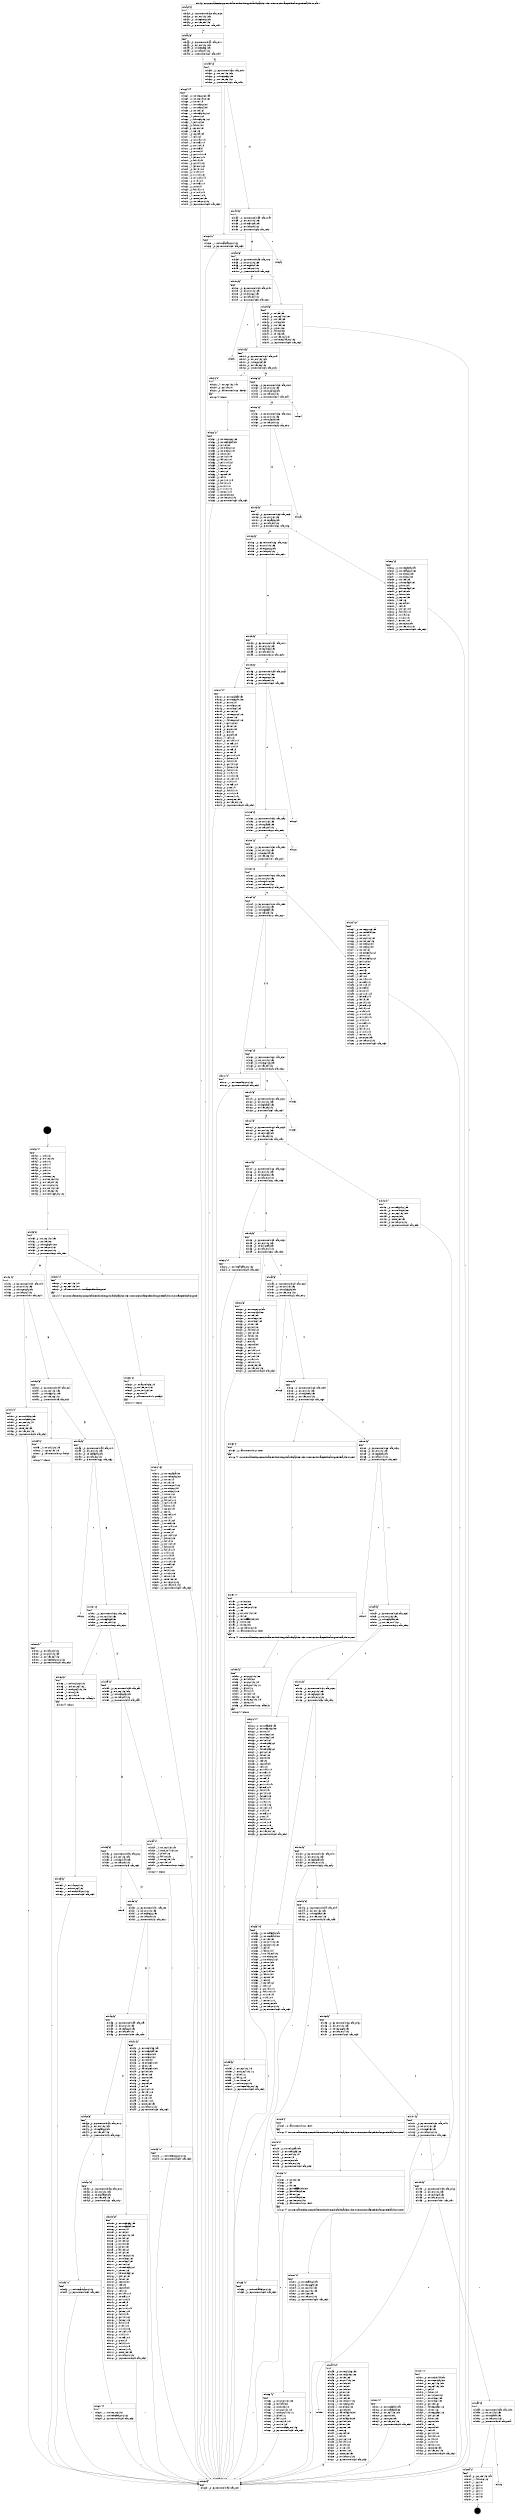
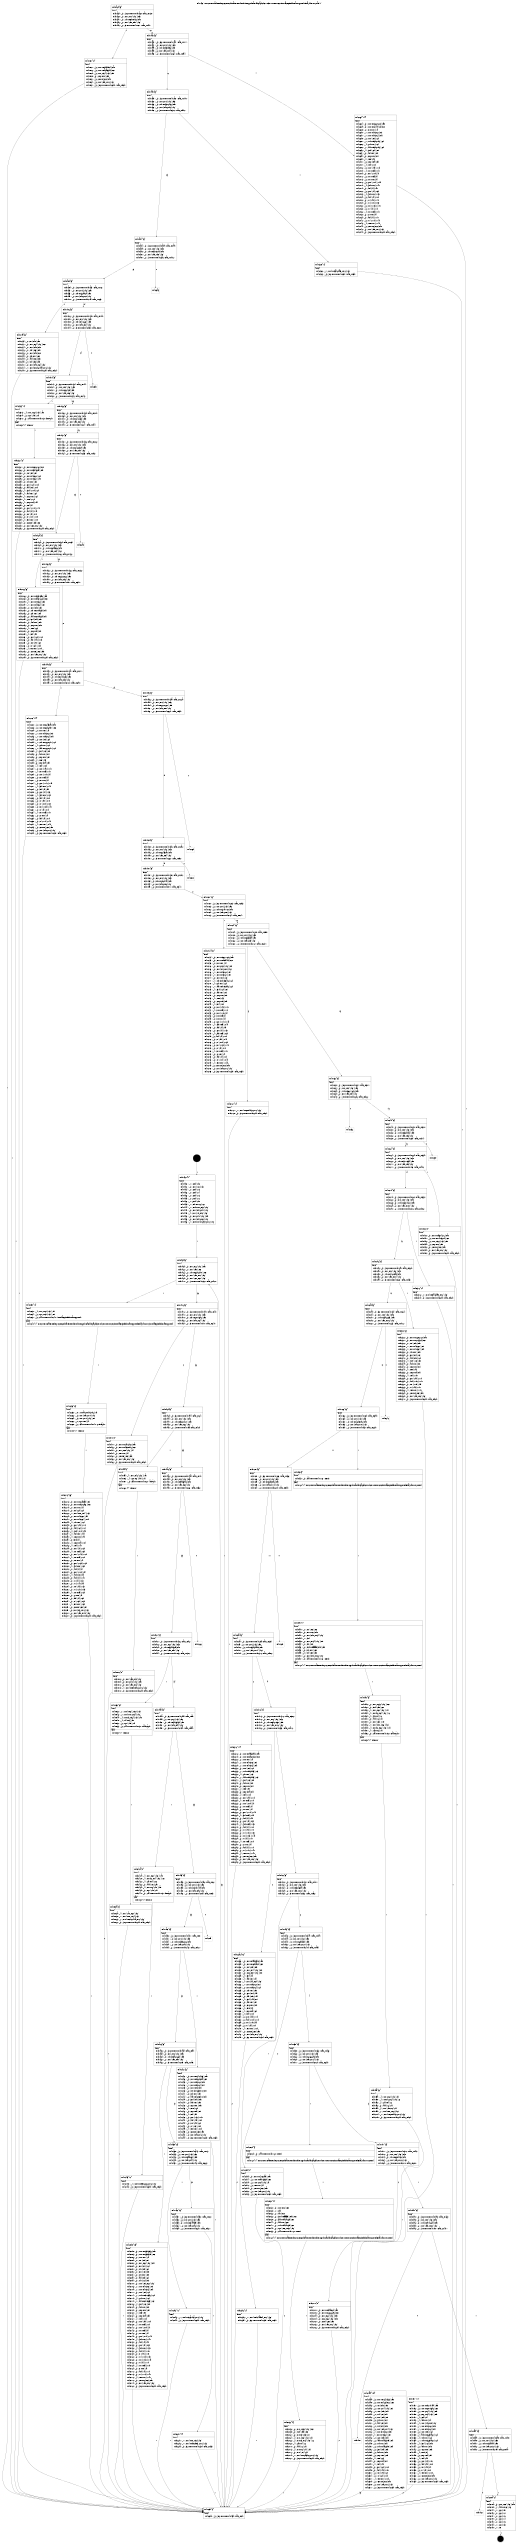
edge "0x401a89 [25]" -> "0x401e21 [27]": added, label "1"
node "0x402874": removed
